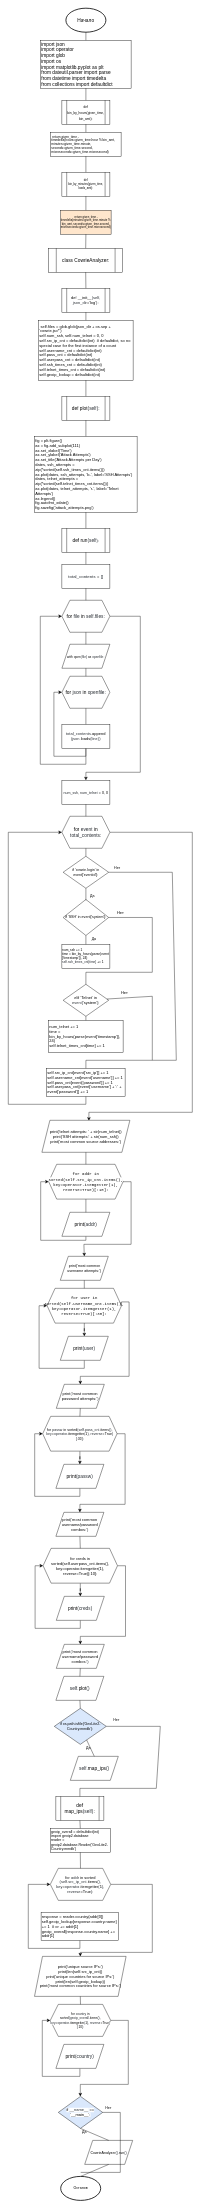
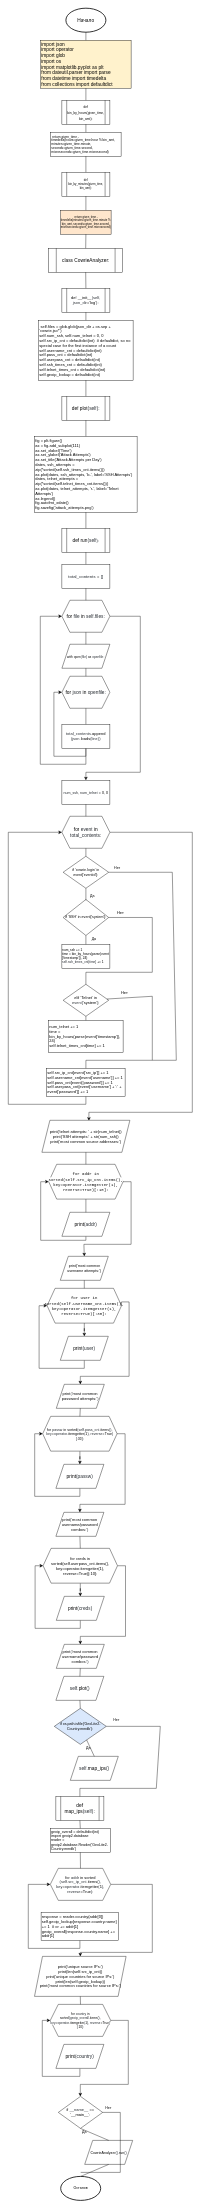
node "import json import operator import glob import os import matplotlib.pyplot as plt from dateutil.parser import parse from datetime import timedelta from collections import defaultdict": fillcolor #ffffff -> #fff2cc
node "def bin_by_minutes(given_time, loads_amt):": label "def bin_by_minutes(given_time, loads_amt):" -> "def bin_by_minutes(given_time, bin_amt):"
node "if __name__ == '__main__':": fillcolor #dae8fc -> #ffffff
